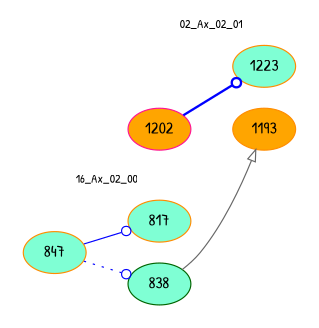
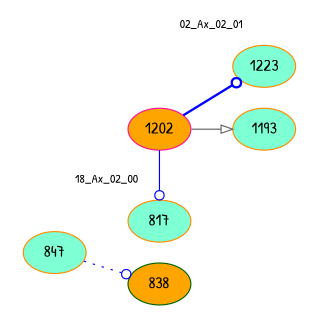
node "1193": fillcolor orange -> aquamarine
cluster "16_Ax_02_00": label "16_Ax_02_00" -> "18_Ax_02_00"
edge "838" -> "1193": now "1202" -> "1193"
edge "847" -> "817": now "1202" -> "817"
node "838": fillcolor aquamarine -> orange
